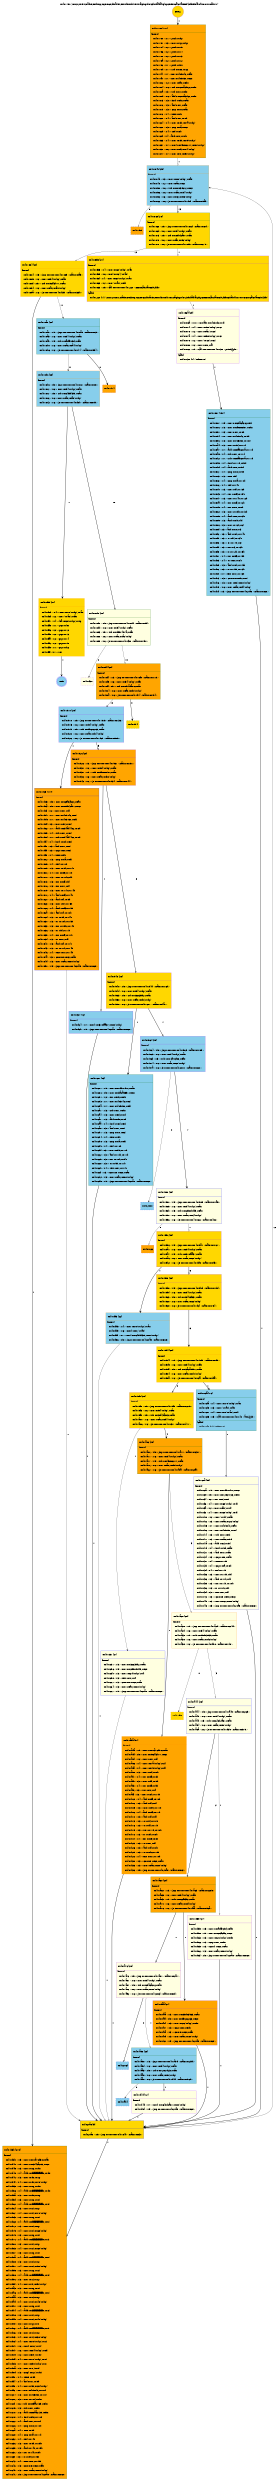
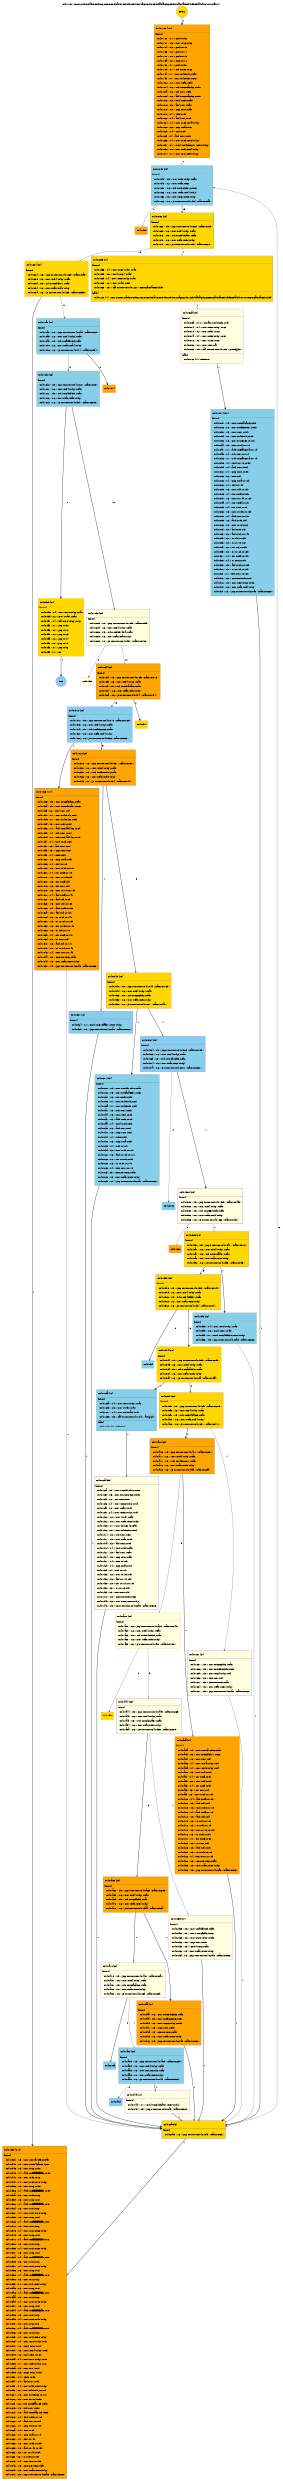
node "0x401fc4": added
